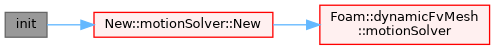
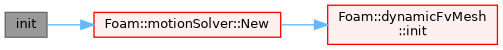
node "New::motionSolver::New": label "New::motionSolver::New" -> "Foam::motionSolver::New"
node "Foam::dynamicFvMesh ::motionSolver": label "Foam::dynamicFvMesh ::motionSolver" -> "Foam::dynamicFvMesh ::init"
